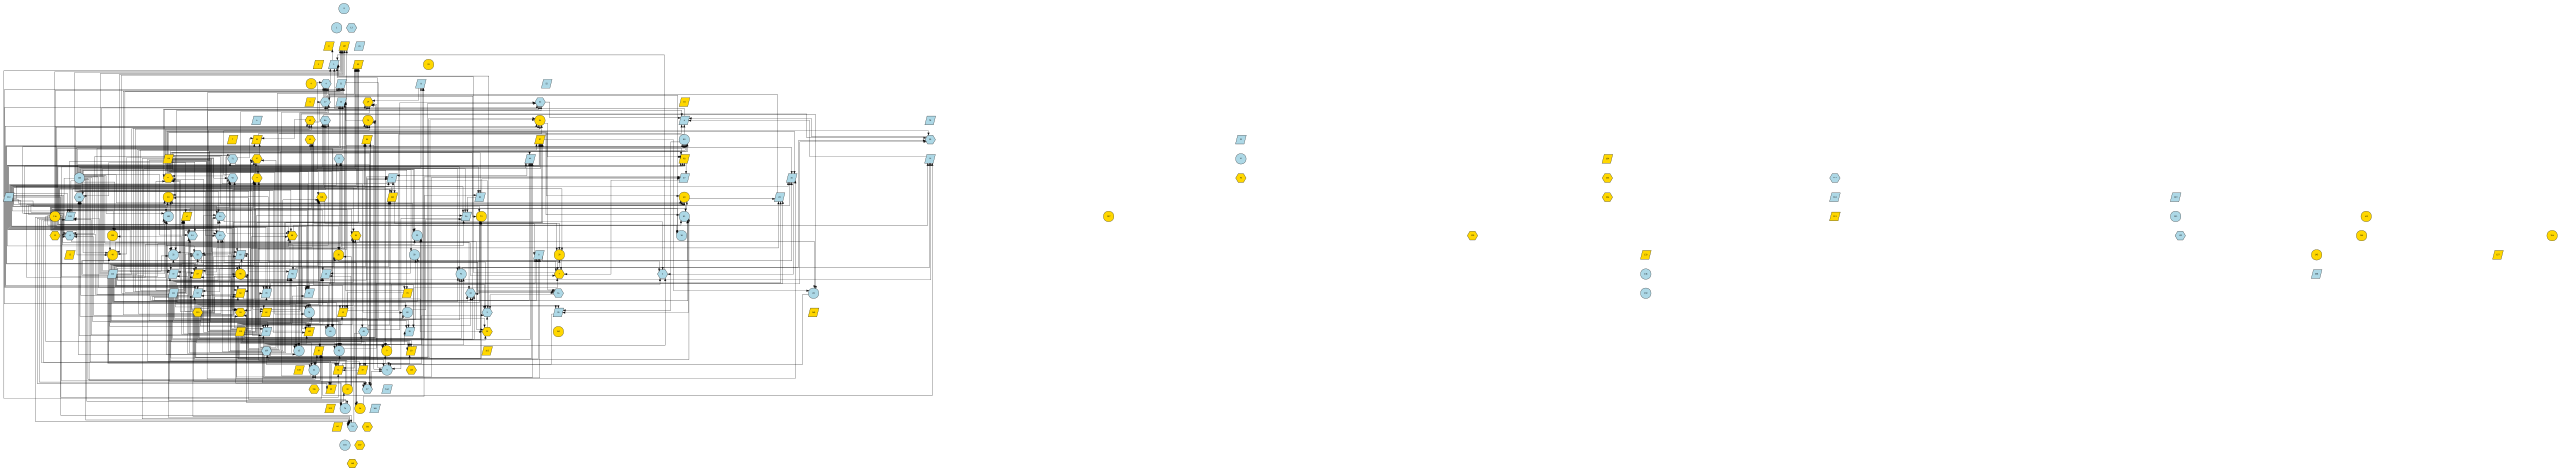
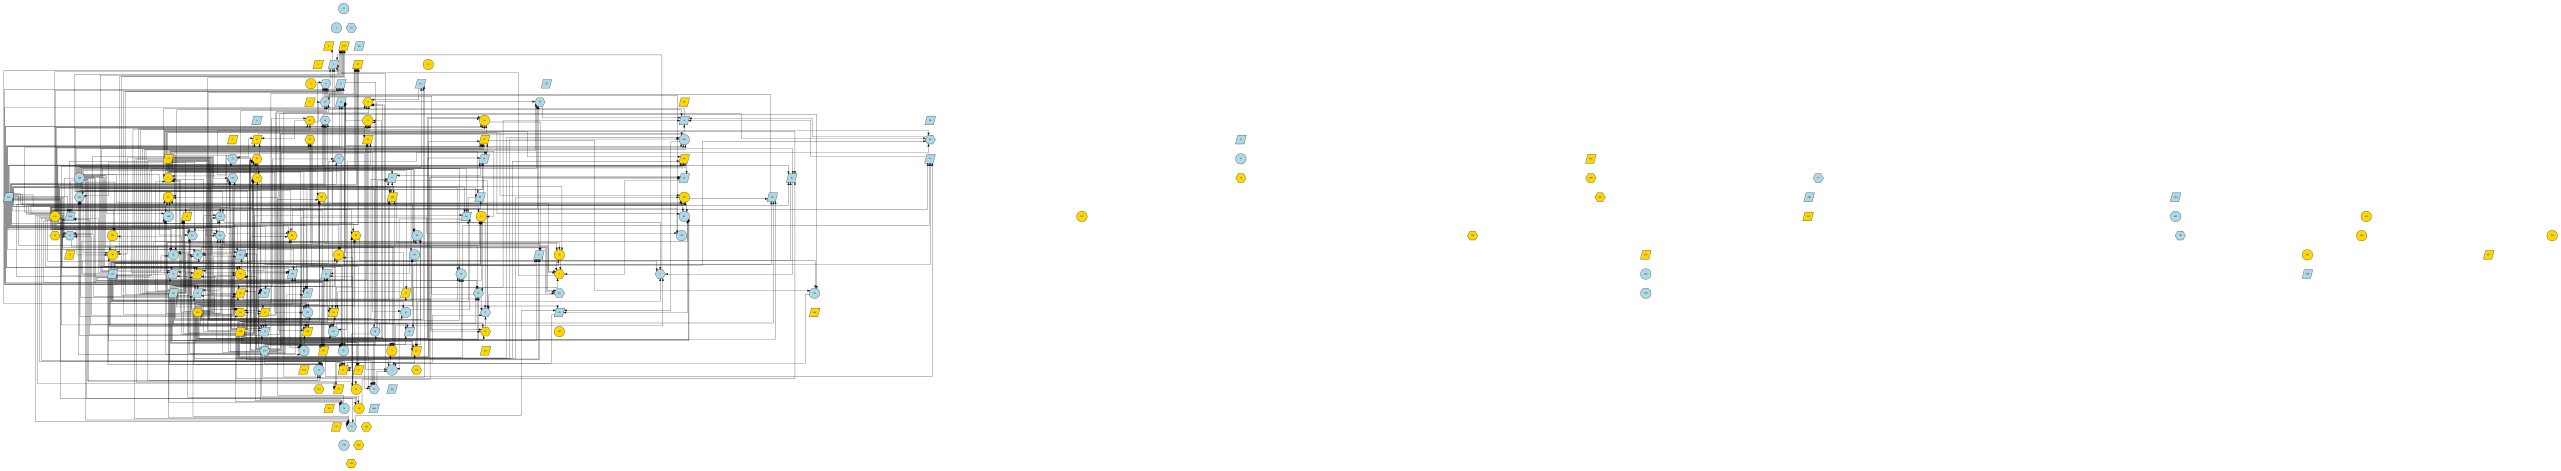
edge "108" -> "97": added
edge "56" -> "16": now "56" -> "8"
edge "44" -> "109": reversed
